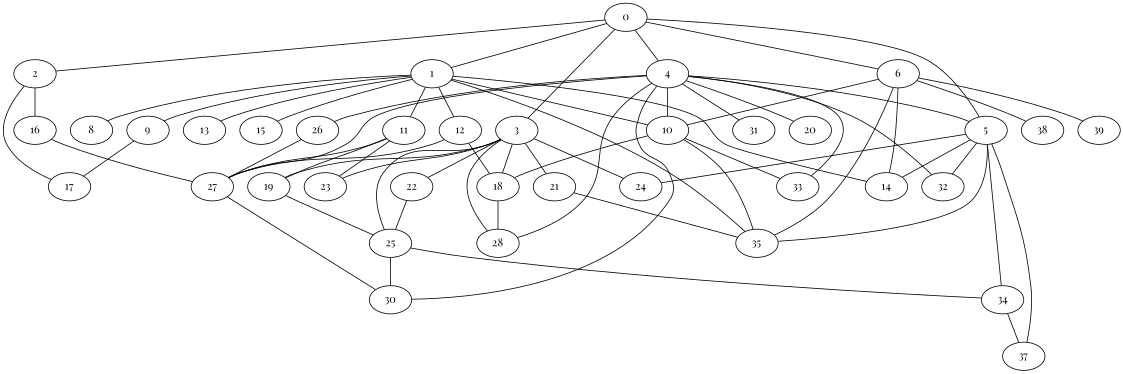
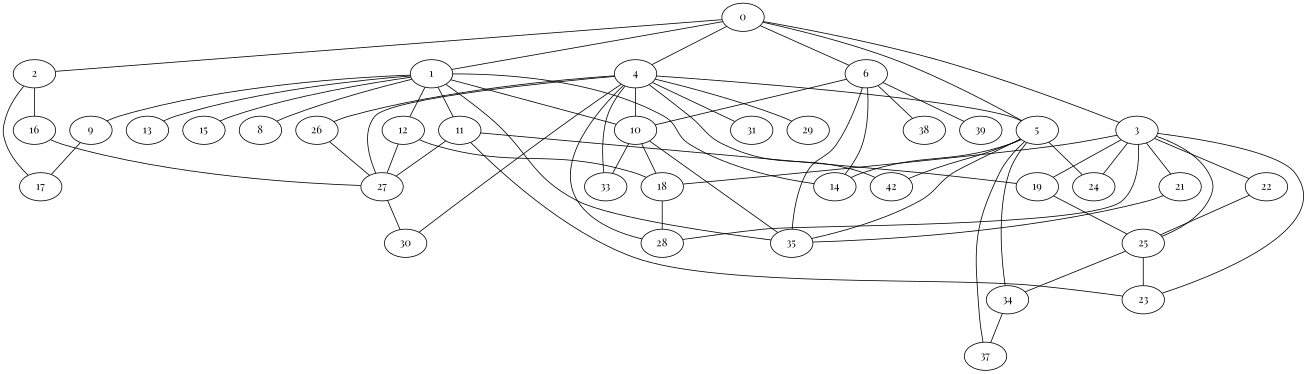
node "20": label "20" -> "29"
node "32": label "32" -> "42"
edge "25" -- "30": now "25" -- "23"
